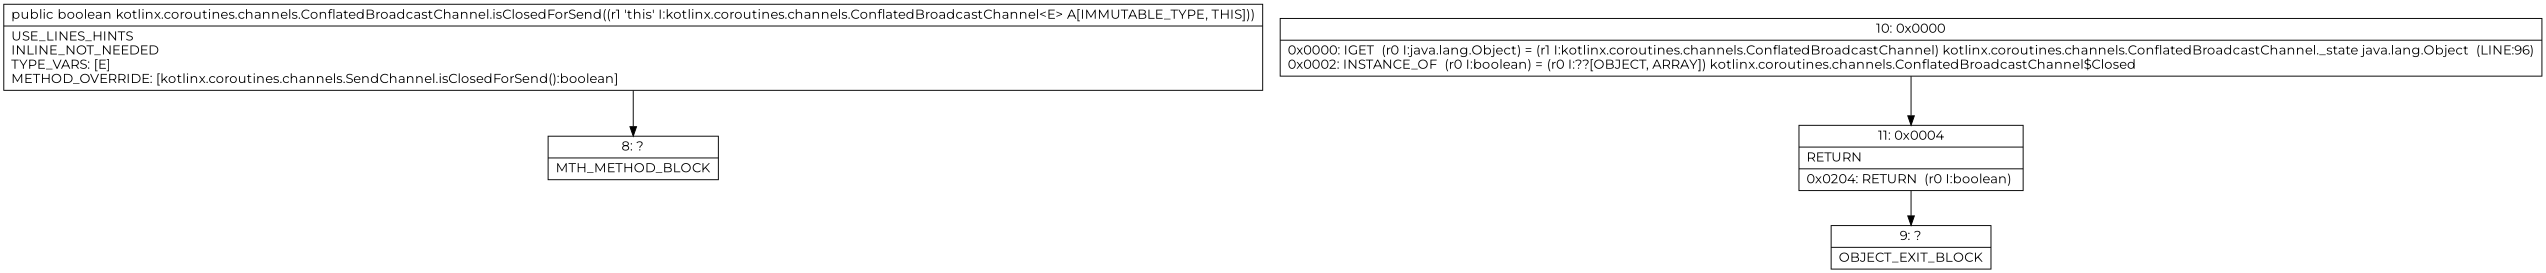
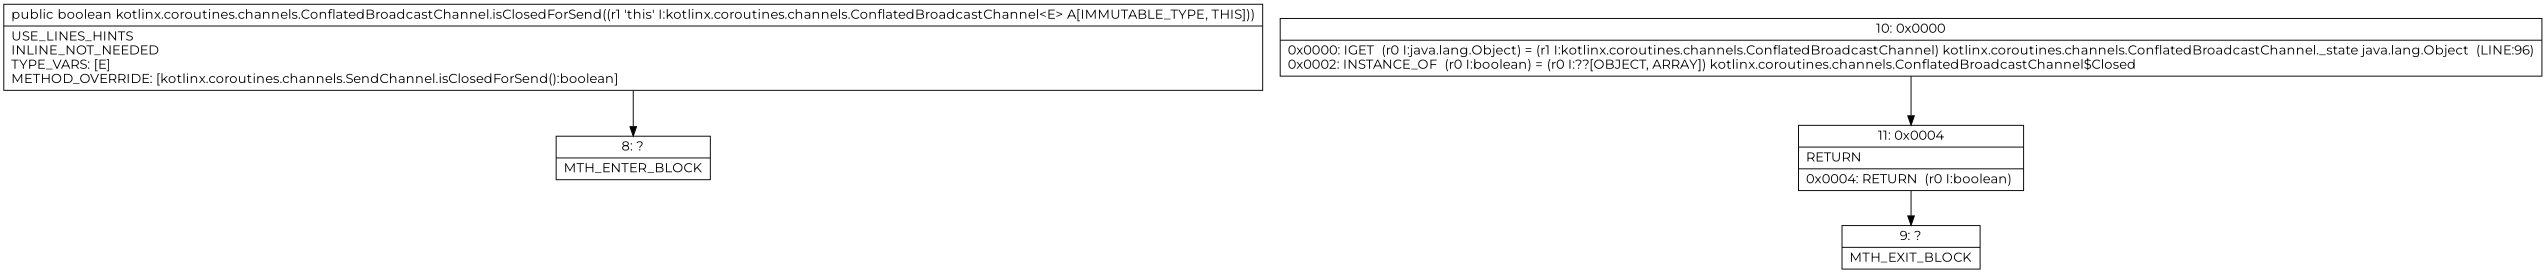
node "8: ?": text "MTH_METHOD_BLOCK" -> "MTH_ENTER_BLOCK"
node "11: 0x0004": text "0x0204: RETURN  (r0 I:boolean)" -> "0x0004: RETURN  (r0 I:boolean)"
node "9: ?": text "OBJECT_EXIT_BLOCK" -> "MTH_EXIT_BLOCK"
